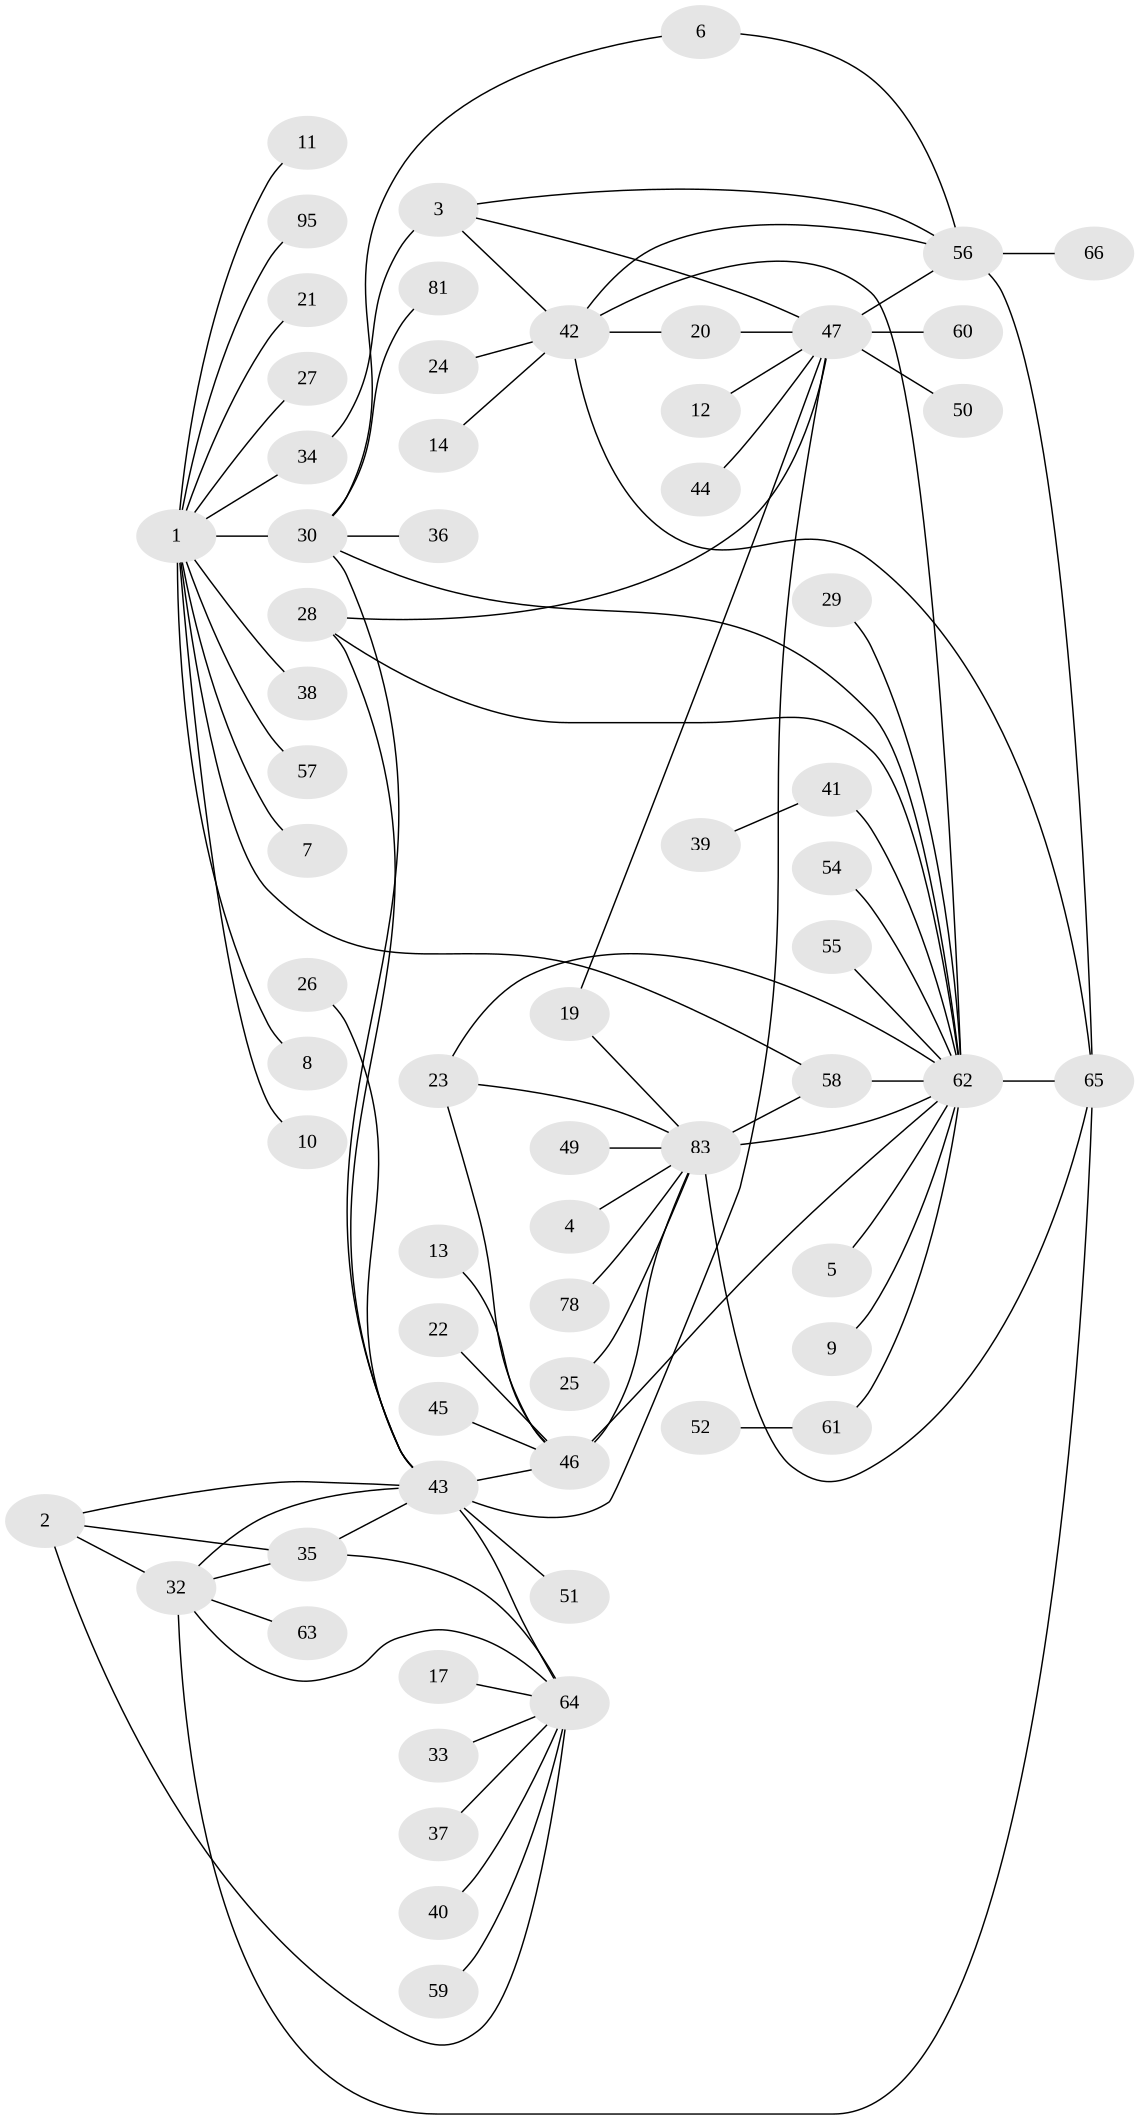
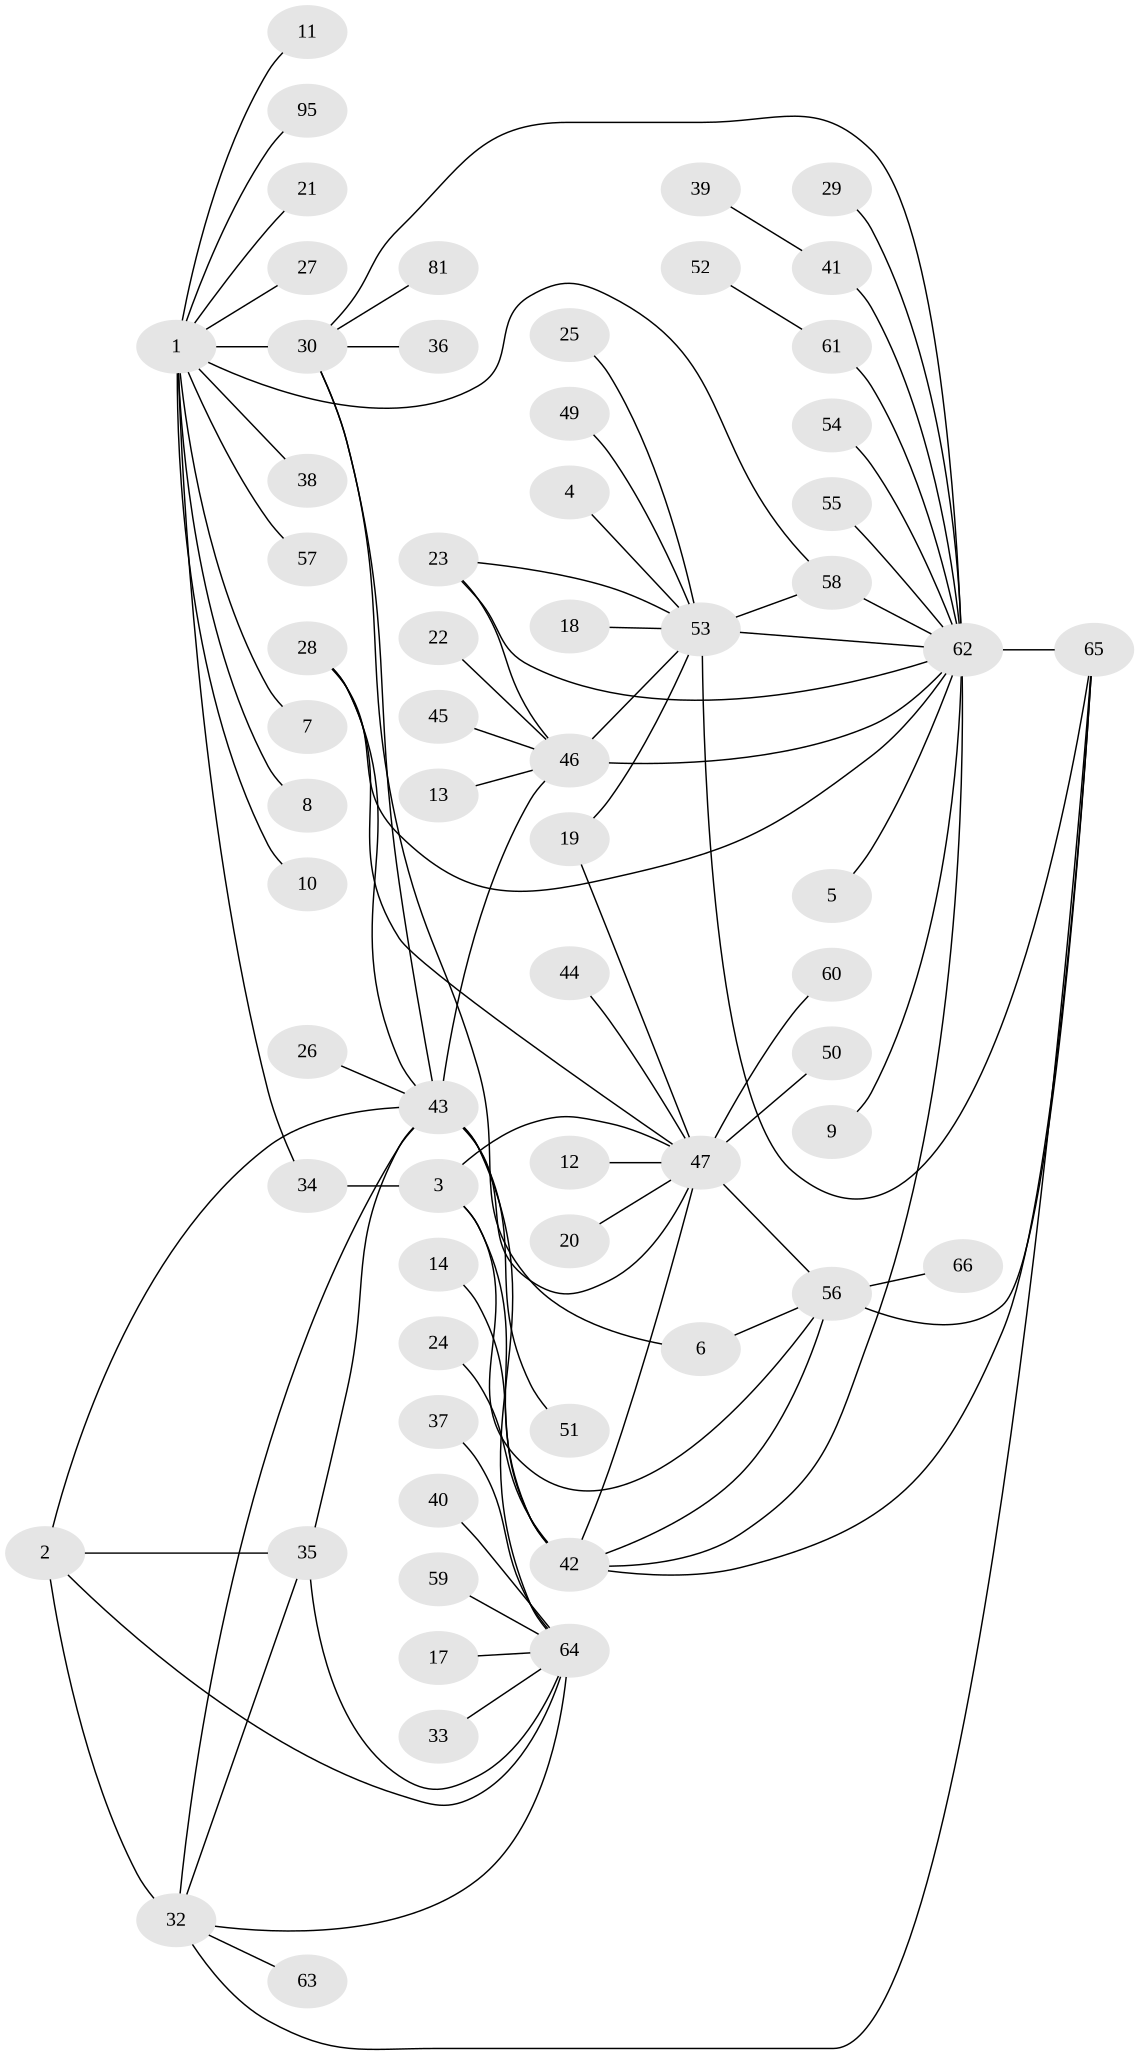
edge "42" -- "20": now "42" -- "47"
node "83": label "83" -> "53"
node "78": label "78" -> "18"
